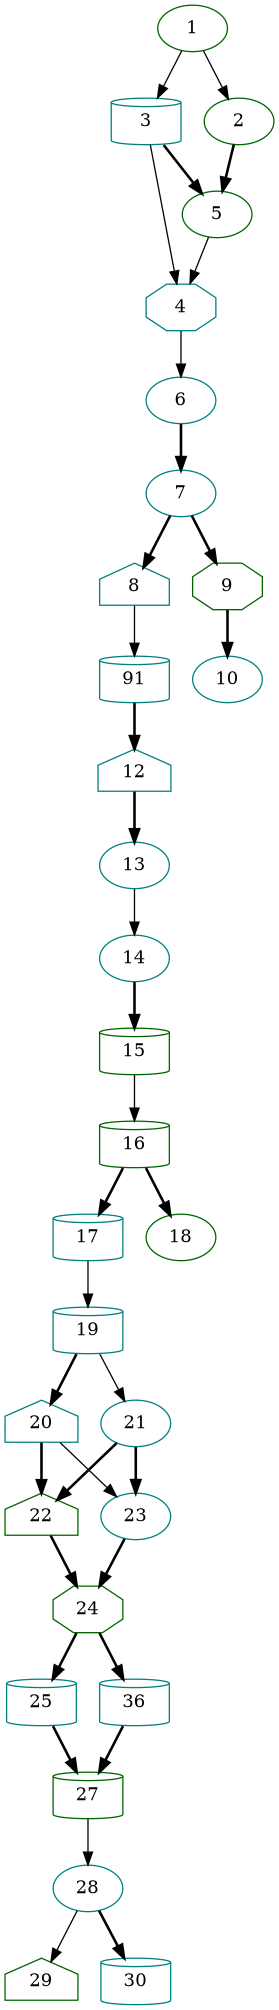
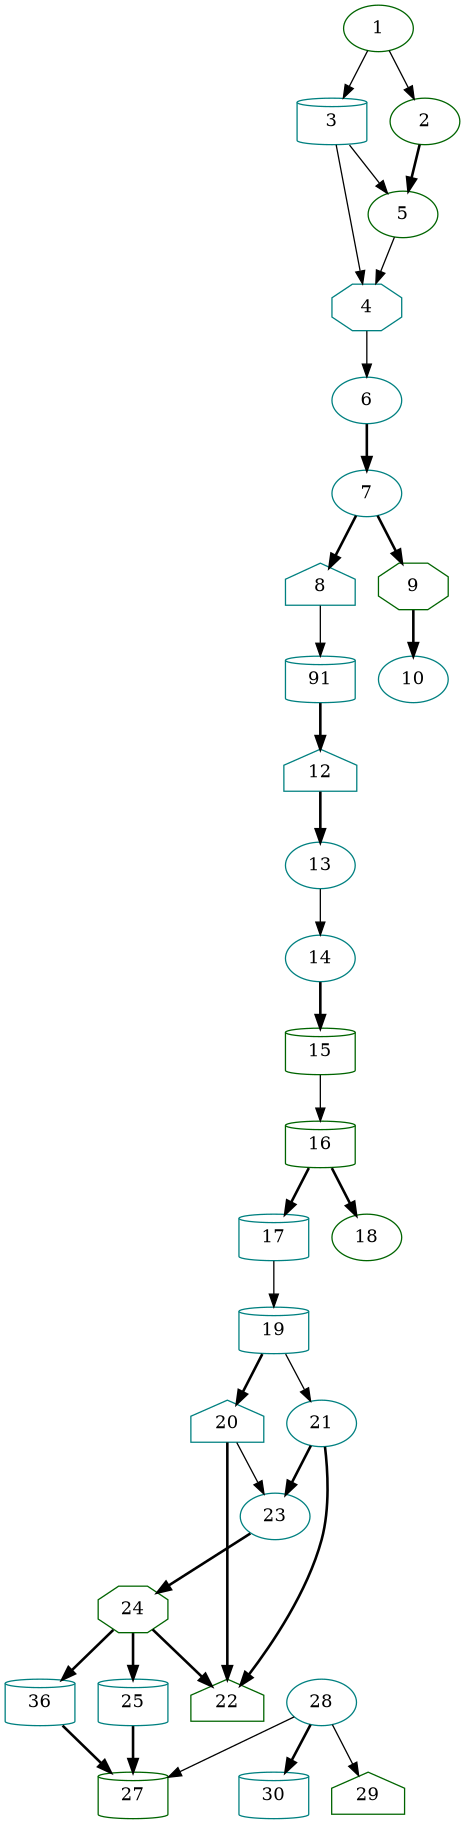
edge "3" -> "5": style bold -> solid
edge "22" -> "24": reversed
edge "27" -> "28": reversed
